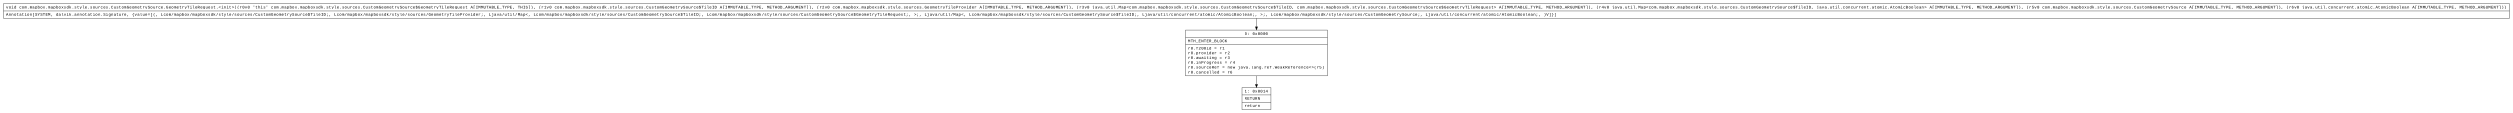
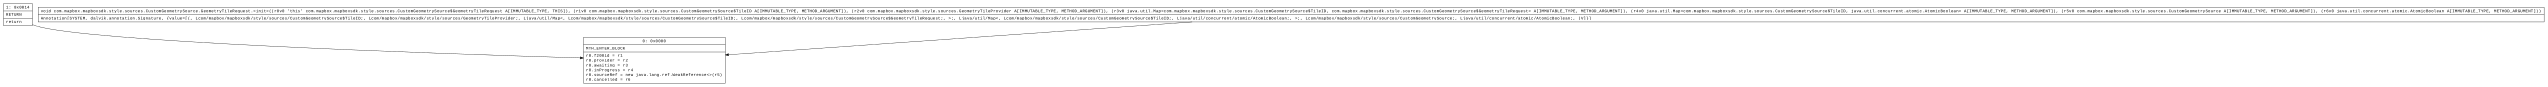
edge "0: 0x0000" -> "1: 0x0014": reversed
